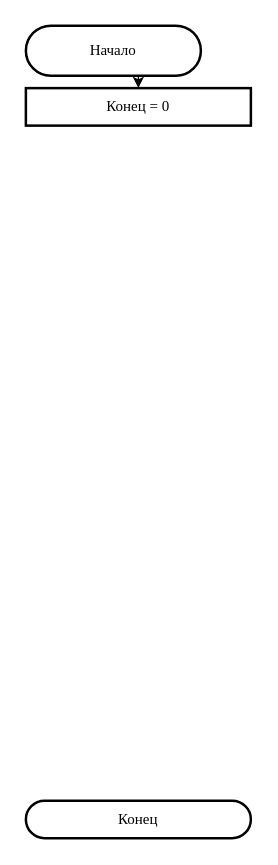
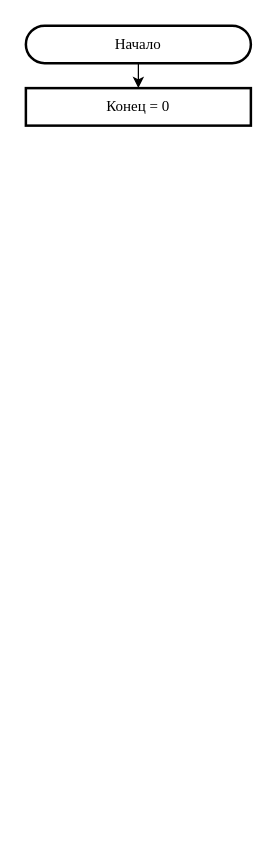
node "Начало": size 175x50 -> 225x38
node "Конец": removed
